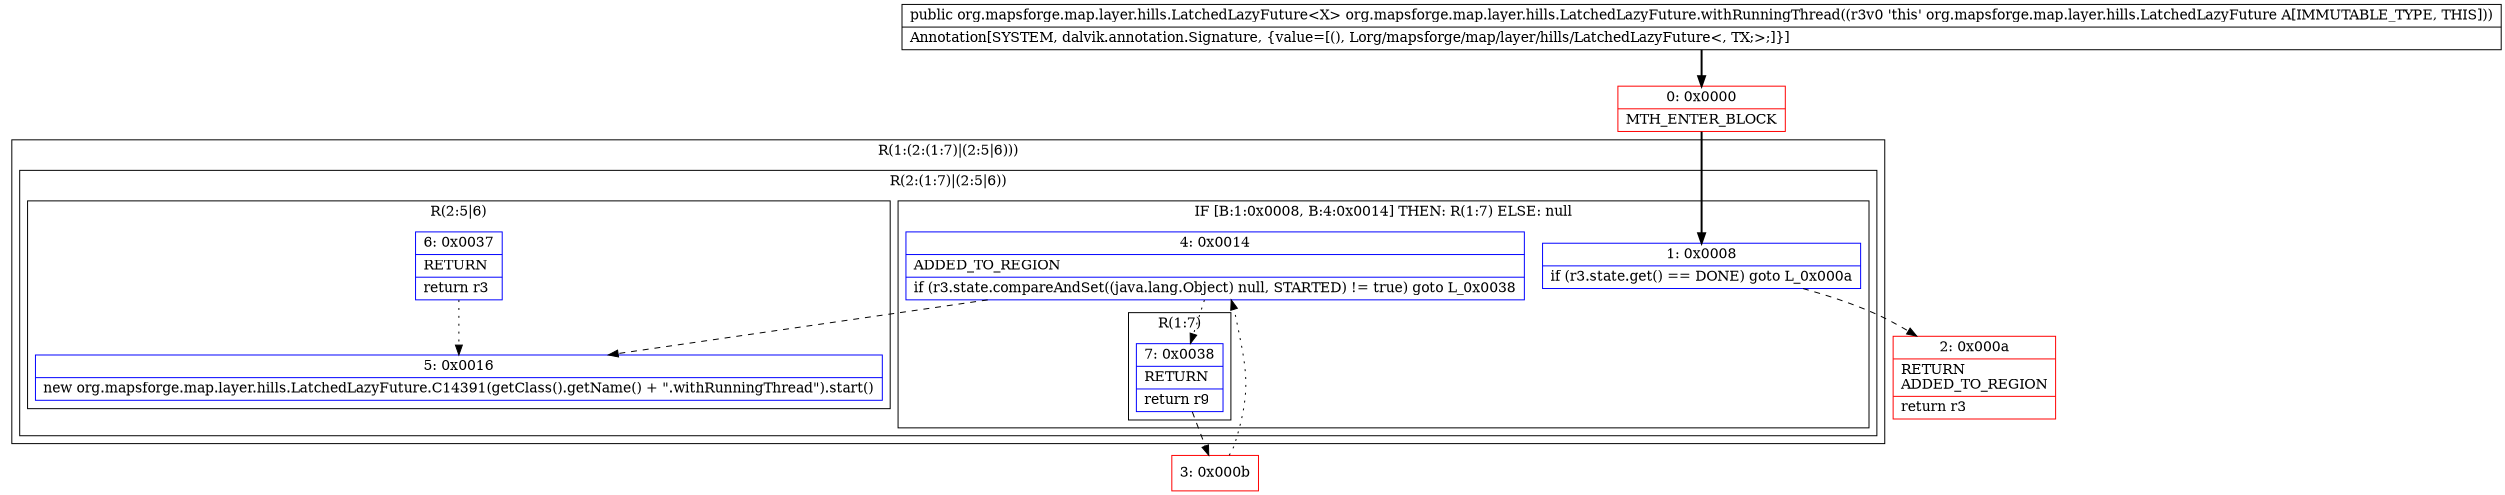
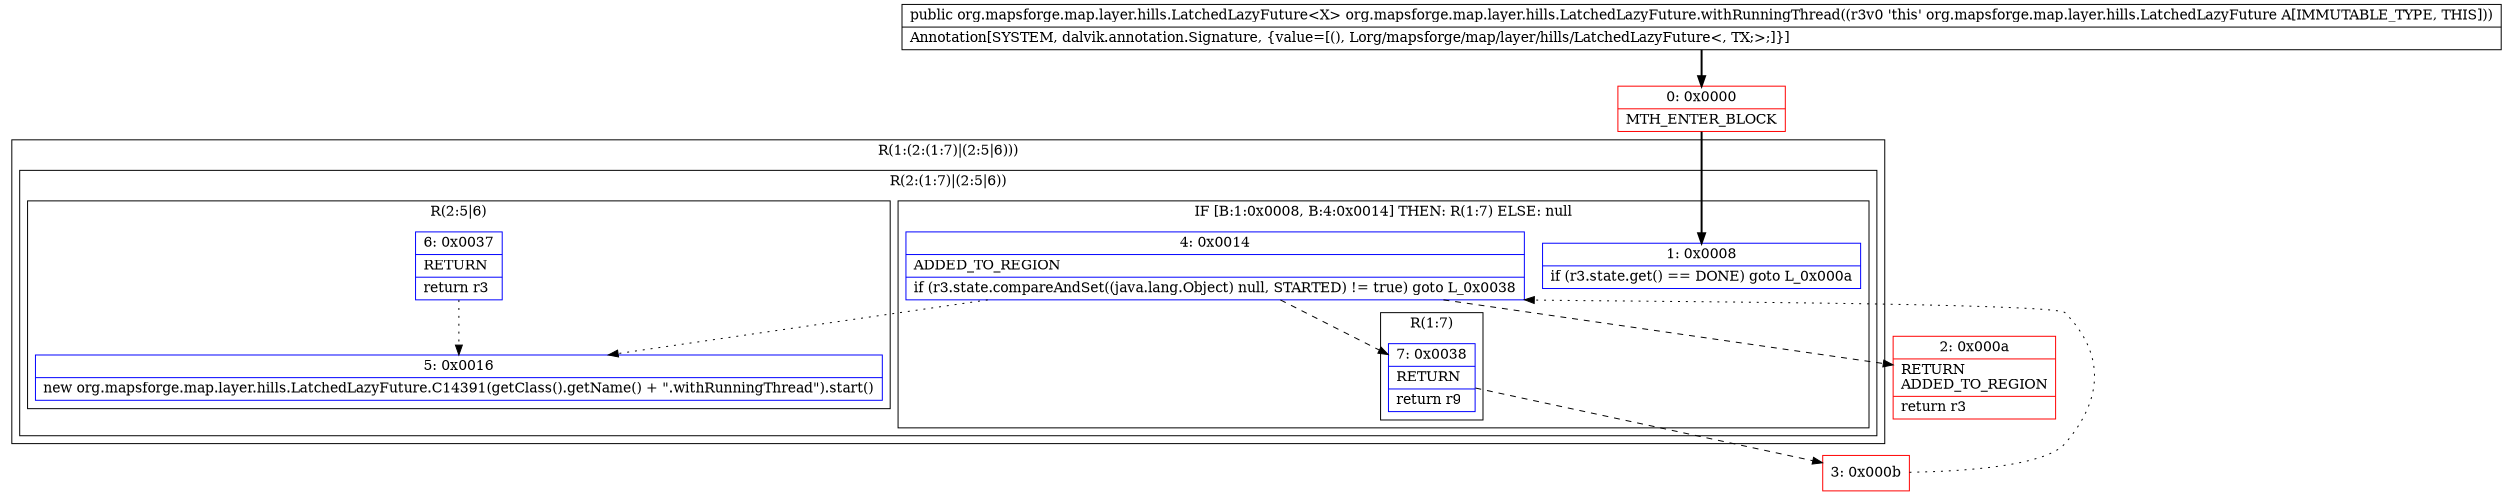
edge "1: 0x0008" -> "2: 0x000a": now "4: 0x0014" -> "2: 0x000a"
edge "4: 0x0014" -> "7: 0x0038": style dotted -> dashed
edge "4: 0x0014" -> "5: 0x0016": style dashed -> dotted
